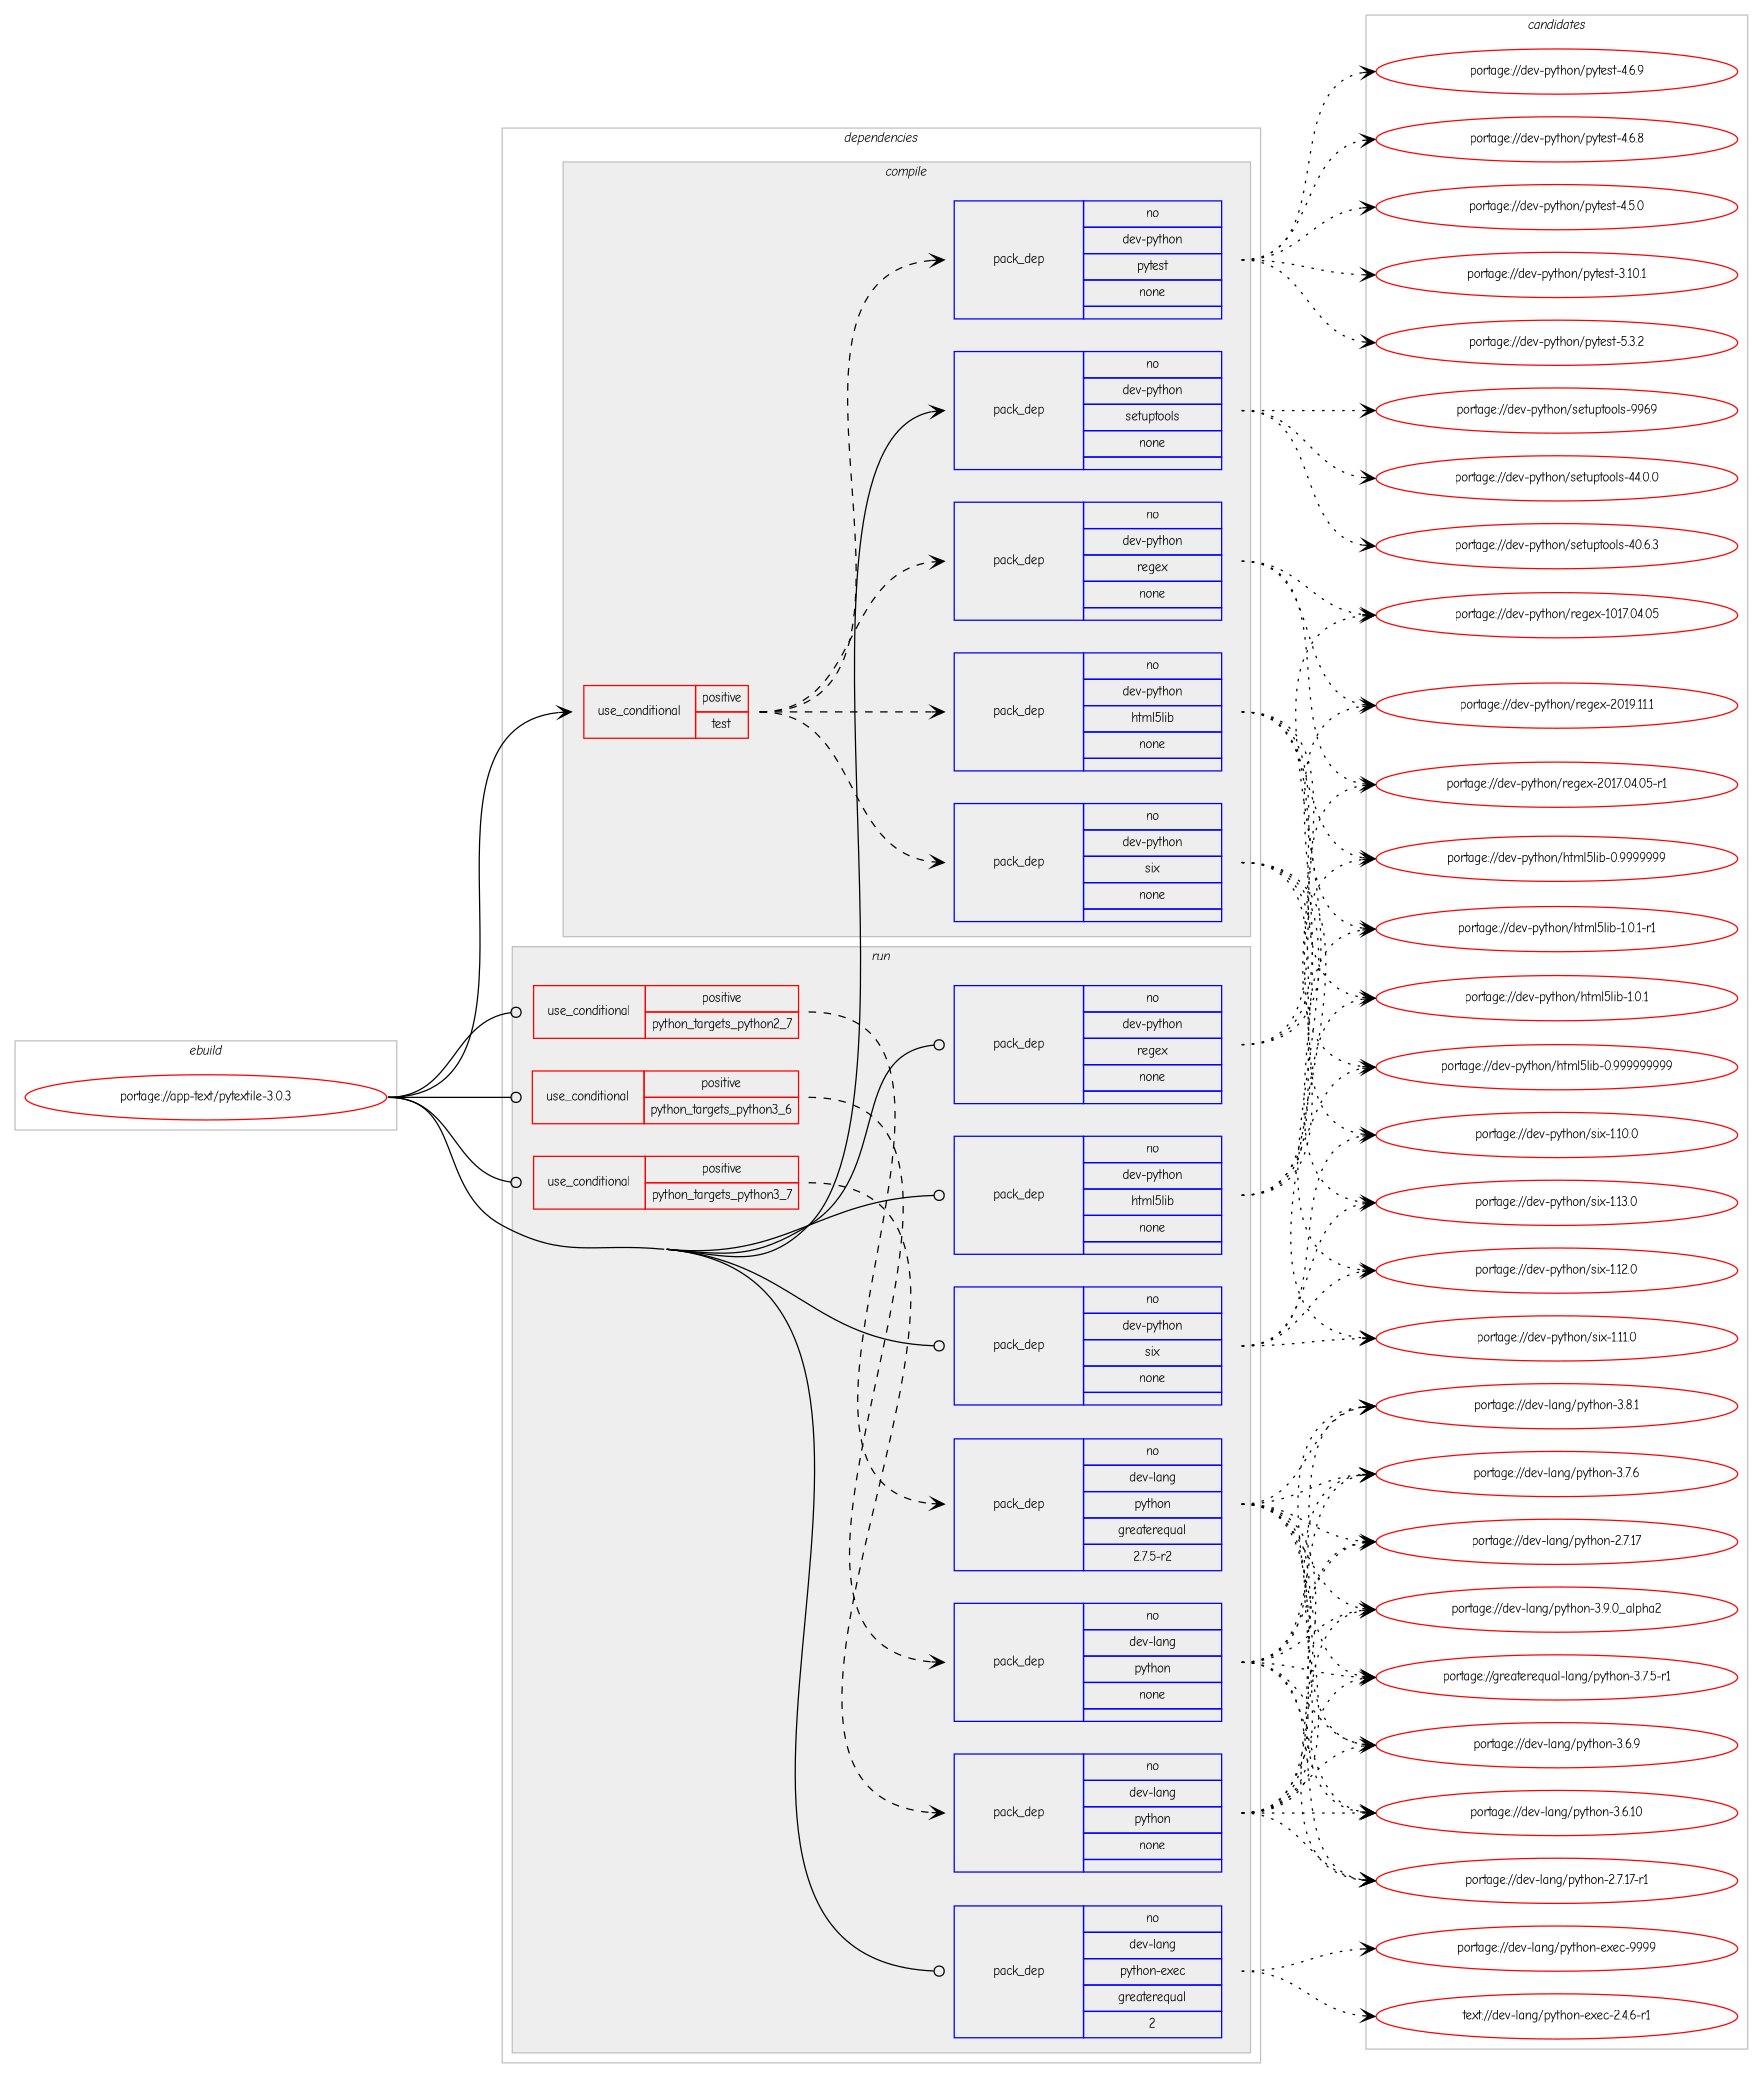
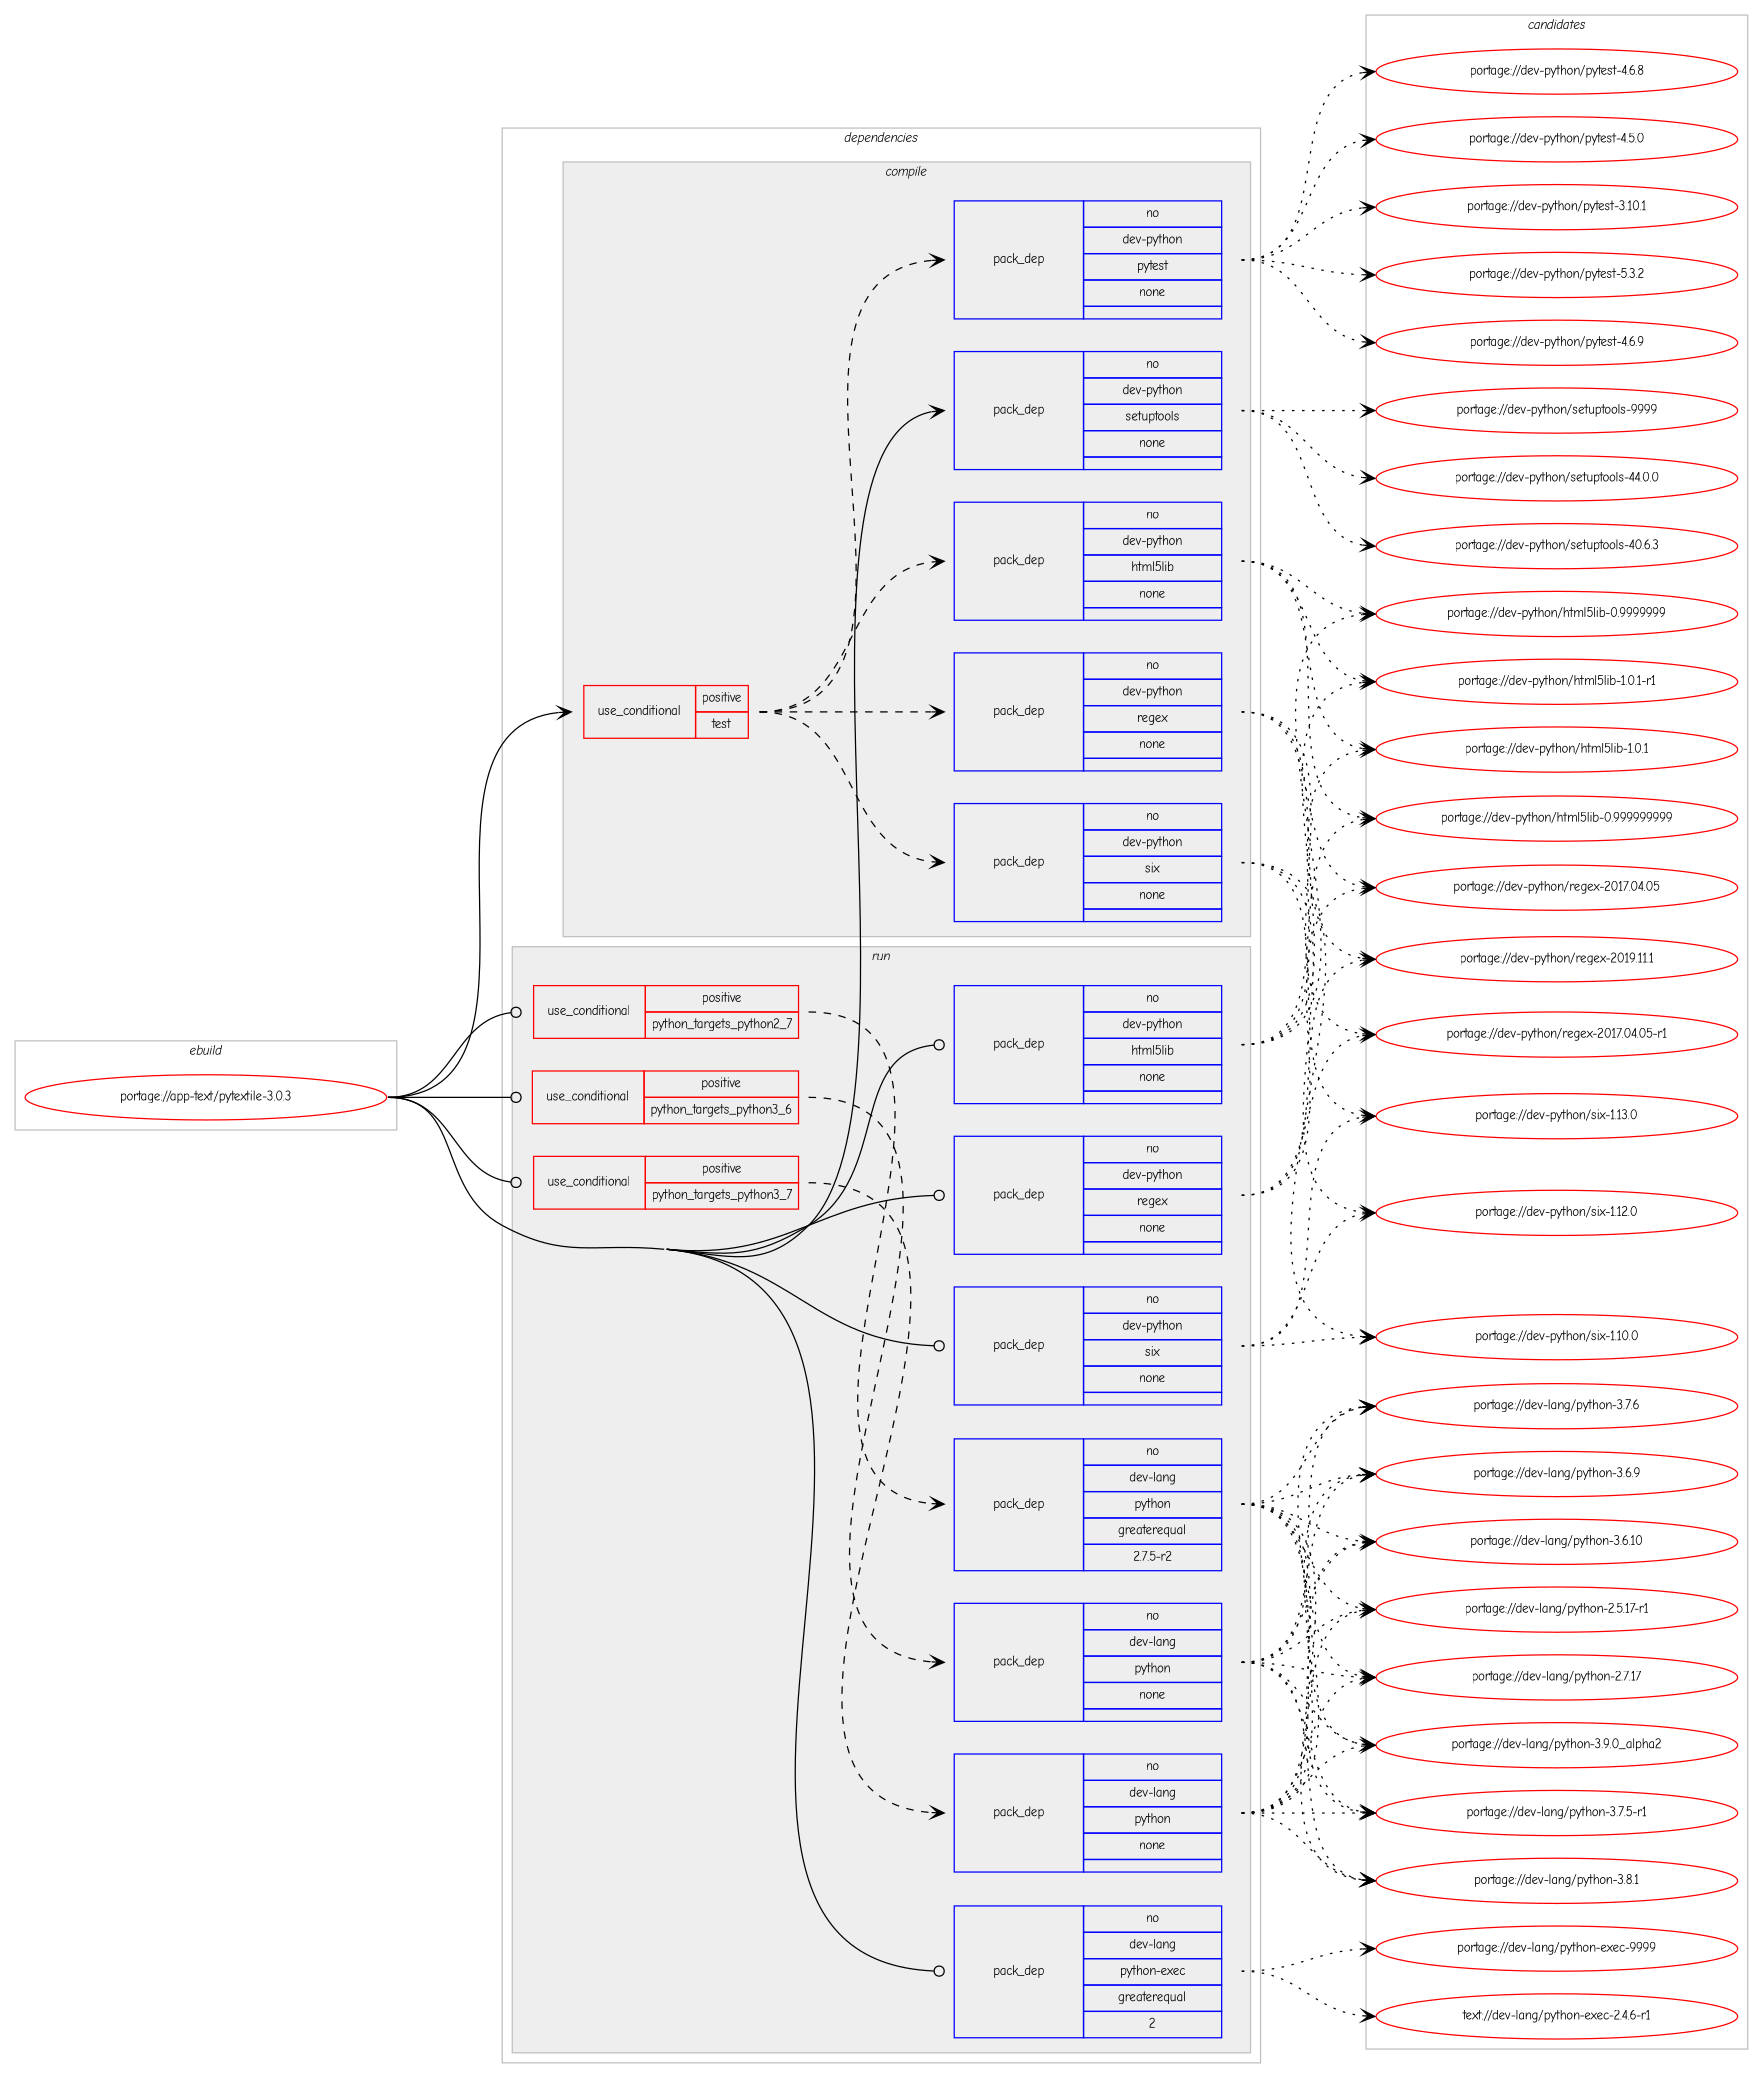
node "portage://dev-python/setuptools-9969": label "portage://dev-python/setuptools-9969" -> "portage://dev-python/setuptools-9999"
node "portage://dev-python/regex-1017.04.05": label "portage://dev-python/regex-1017.04.05" -> "portage://dev-python/regex-2017.04.05"
node "portage://dev-python/six-1.11.0": removed
node "portage://greaterequal-lang/python-3.7.5-r1": label "portage://greaterequal-lang/python-3.7.5-r1" -> "portage://dev-lang/python-3.7.5-r1"
node "portage://dev-lang/python-2.7.17-r1": label "portage://dev-lang/python-2.7.17-r1" -> "portage://dev-lang/python-2.5.17-r1"
